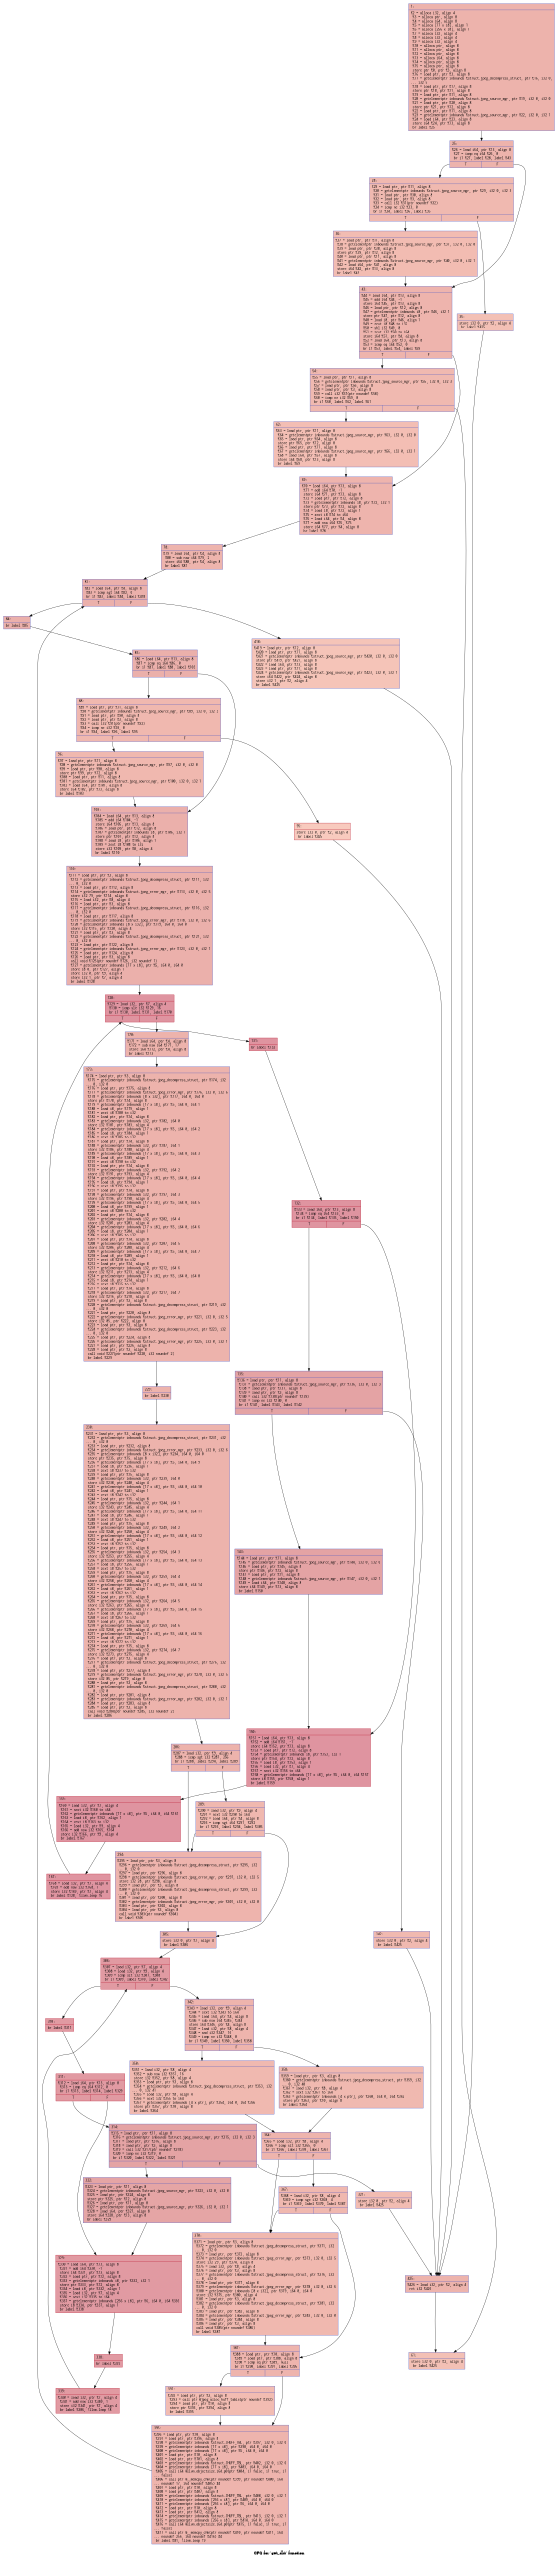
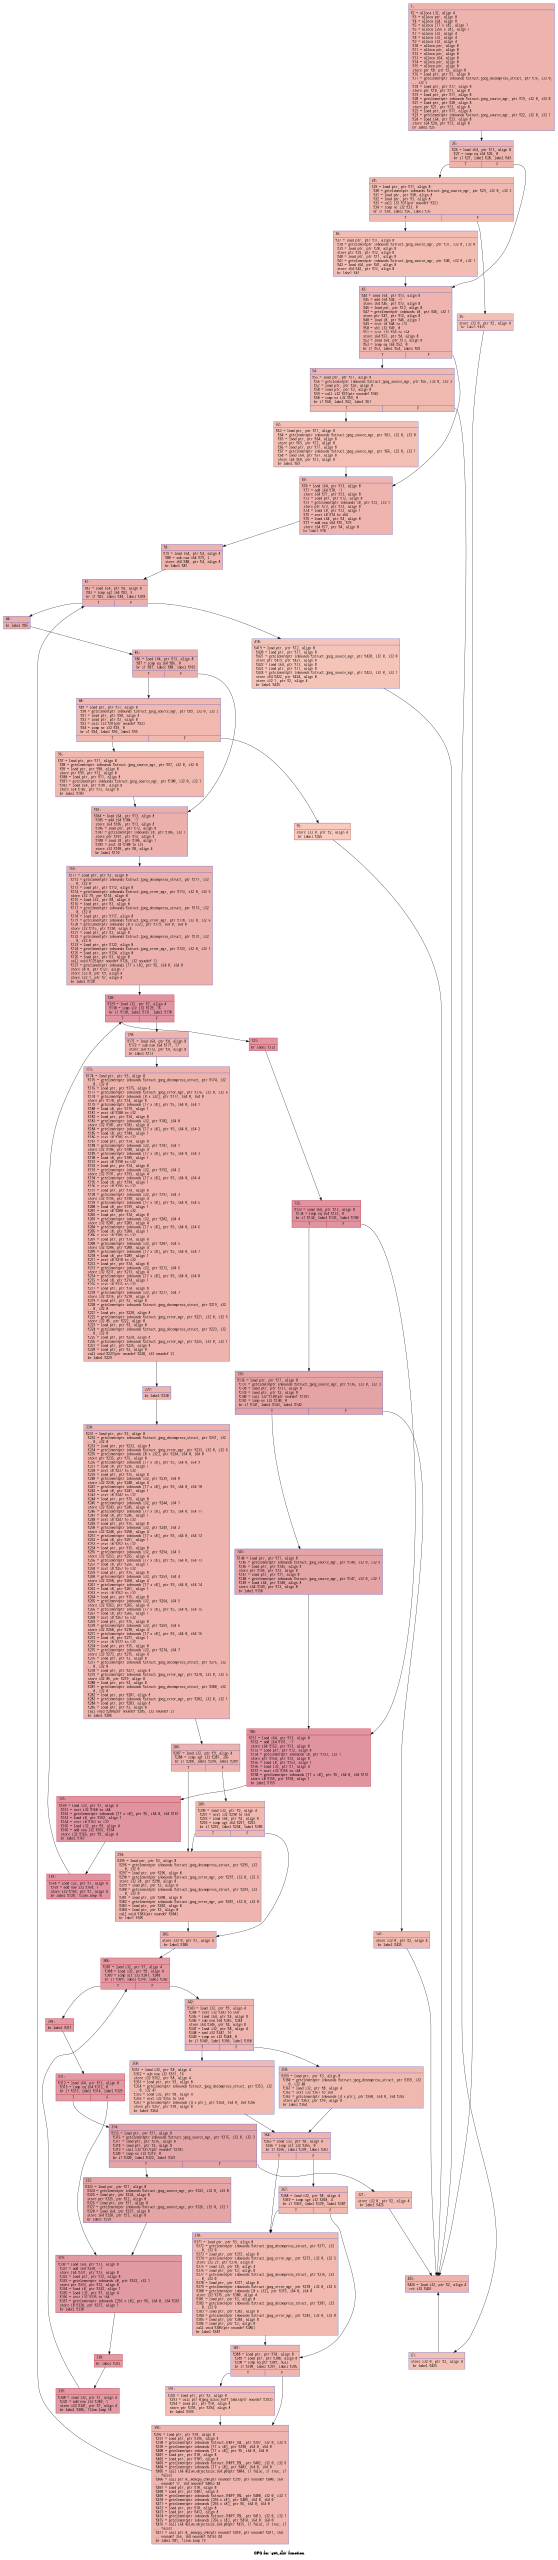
edge "425:" -> "61:": reversed
